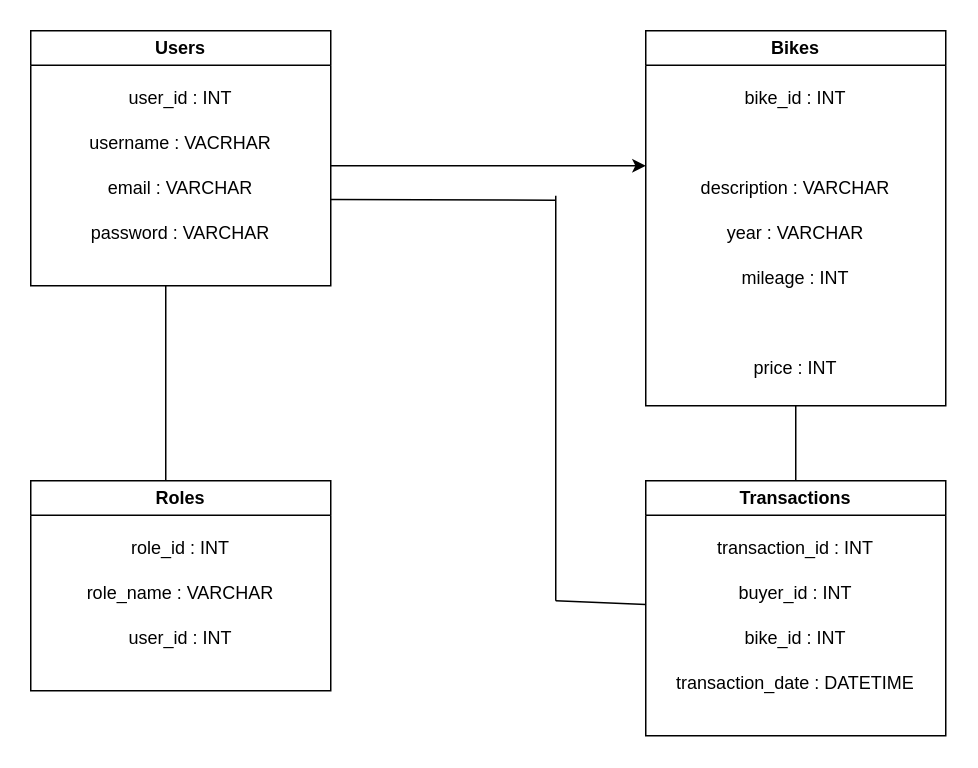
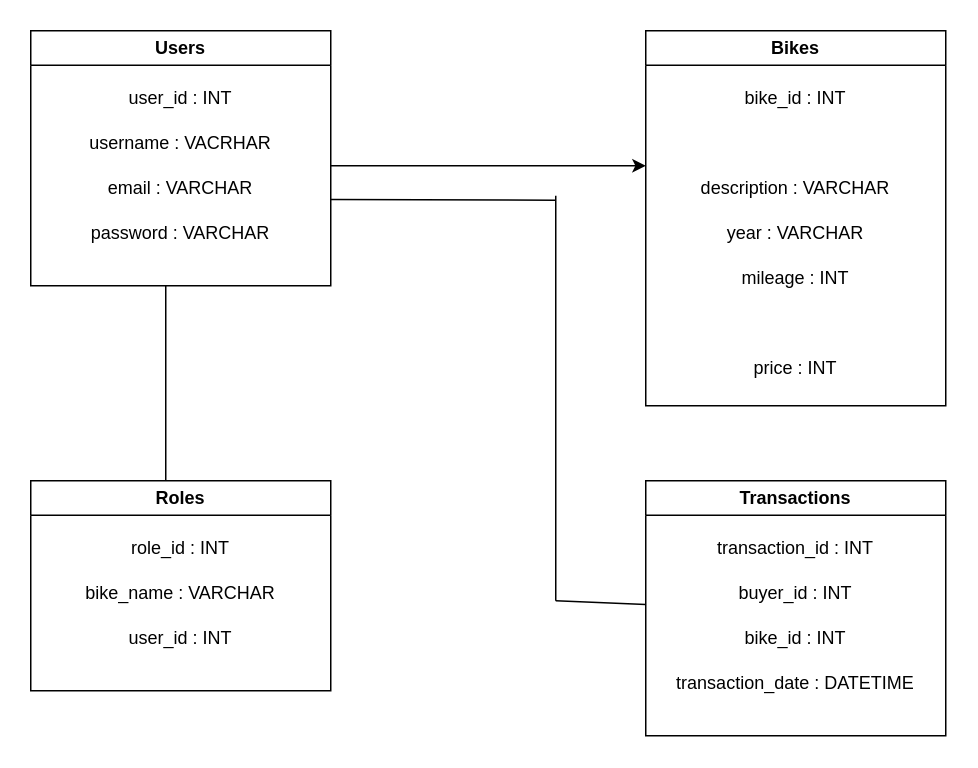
edge "Bikes" -- "Transactions": removed
node "role_name : VARCHAR": label "role_name : VARCHAR" -> "bike_name : VARCHAR"
